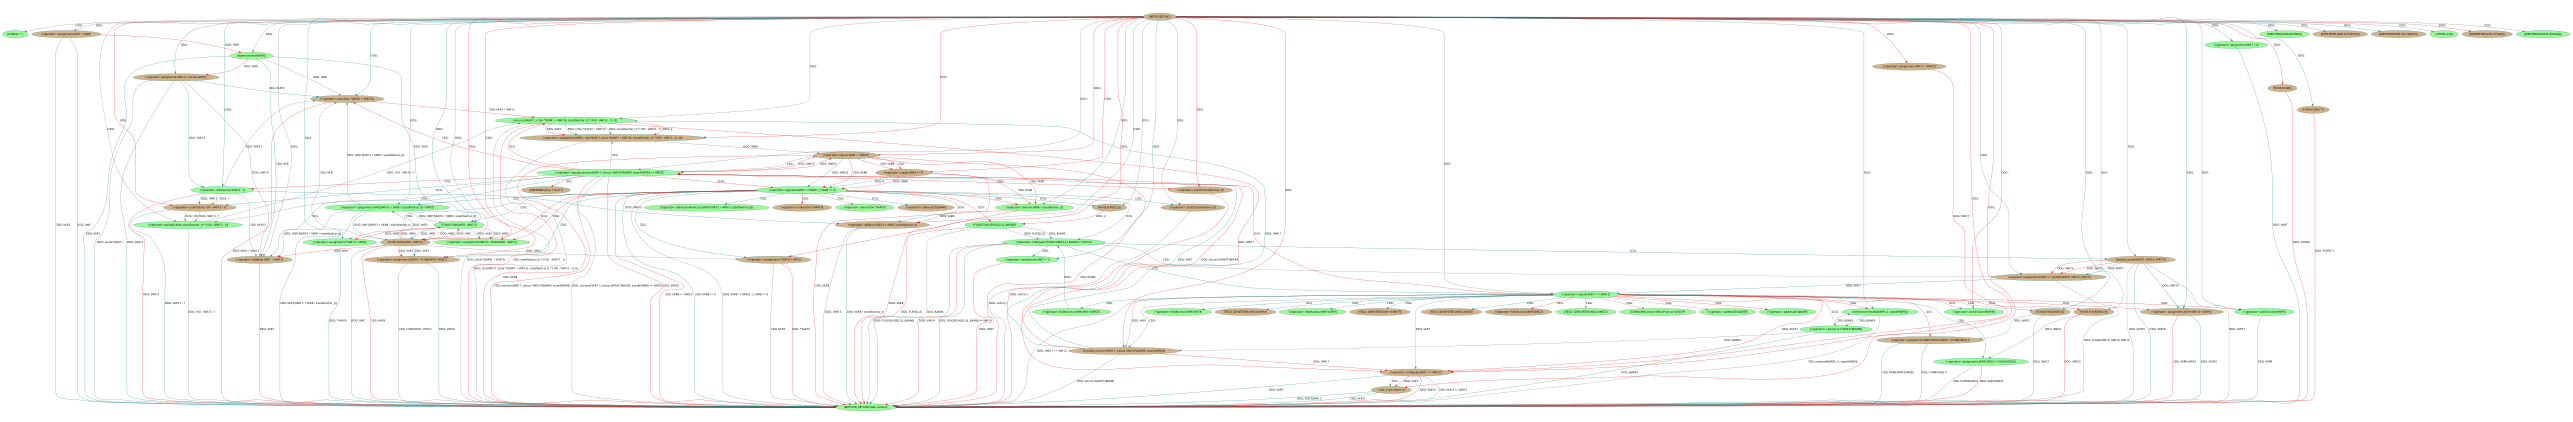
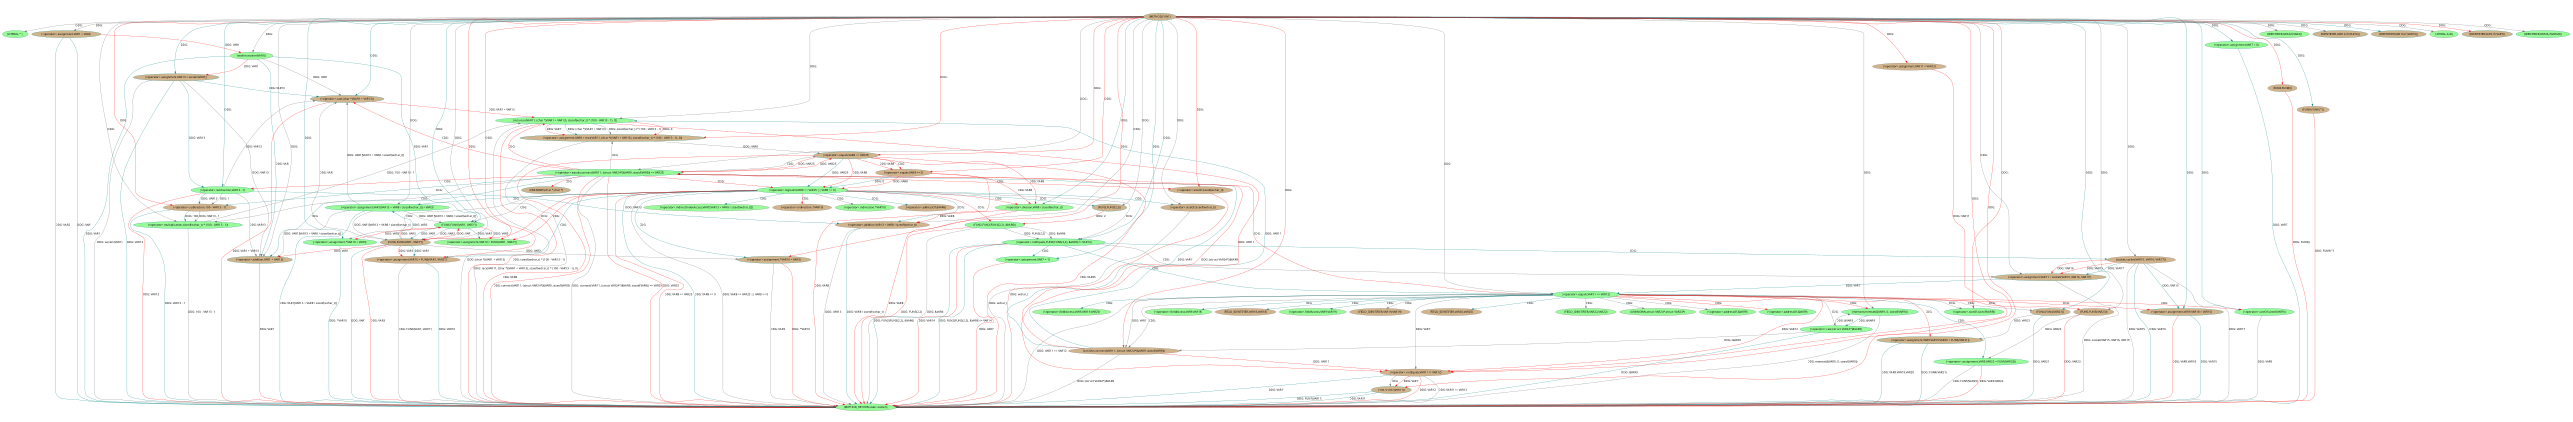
edge "(<operator>.fieldAccess,VAR9.VAR19.VAR20)" -> "(<operator>.notEquals,FUN2(FUN3(2,2), &VAR6) != VAR14)": now "(METHOD,FUN1)" -> "(<operator>.notEquals,FUN2(FUN3(2,2), &VAR6) != VAR14)"
node "(<operator>.fieldAccess,VAR9.VAR22)": removed
